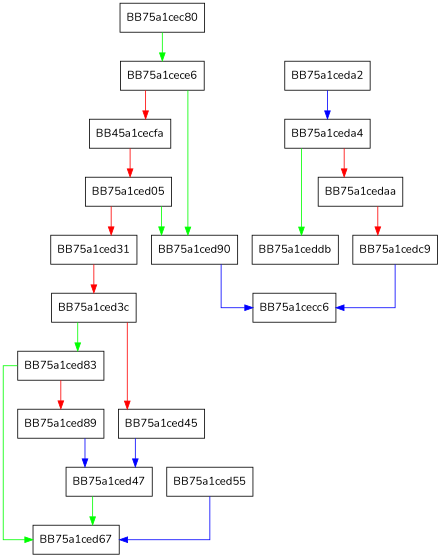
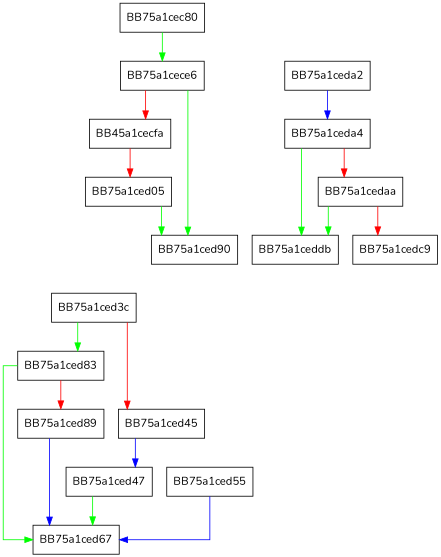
edge "BB75a1cedaa" -> "BB75a1ceddb": added
node "BB75a1ced31": removed
node "BB75a1cecc6": removed
edge "BB75a1ced89" -> "BB75a1ced47": now "BB75a1ced89" -> "BB75a1ced67"
